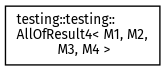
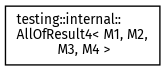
node "testing::testing:: AllOfResult4< M1, M2, M3, M4 >": label "testing::testing:: AllOfResult4< M1, M2, M3, M4 >" -> "testing::internal:: AllOfResult4< M1, M2, M3, M4 >"
